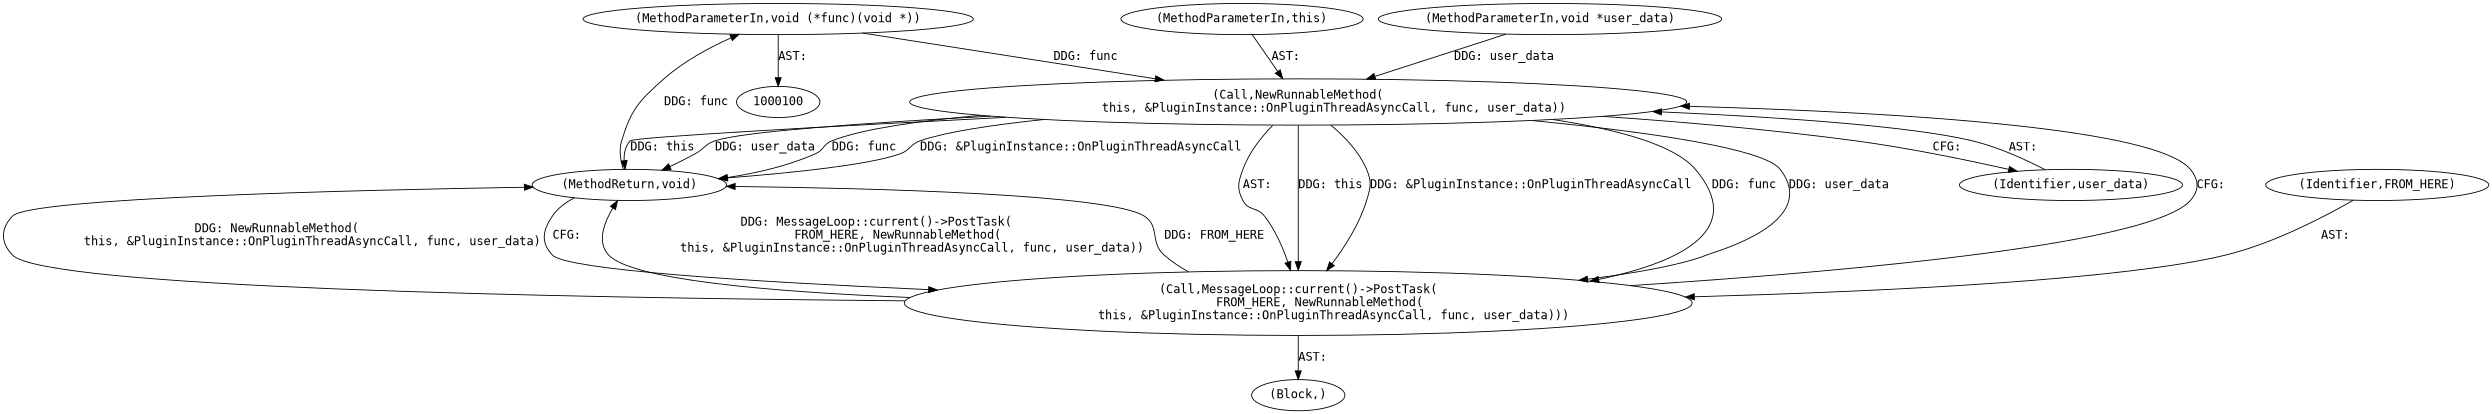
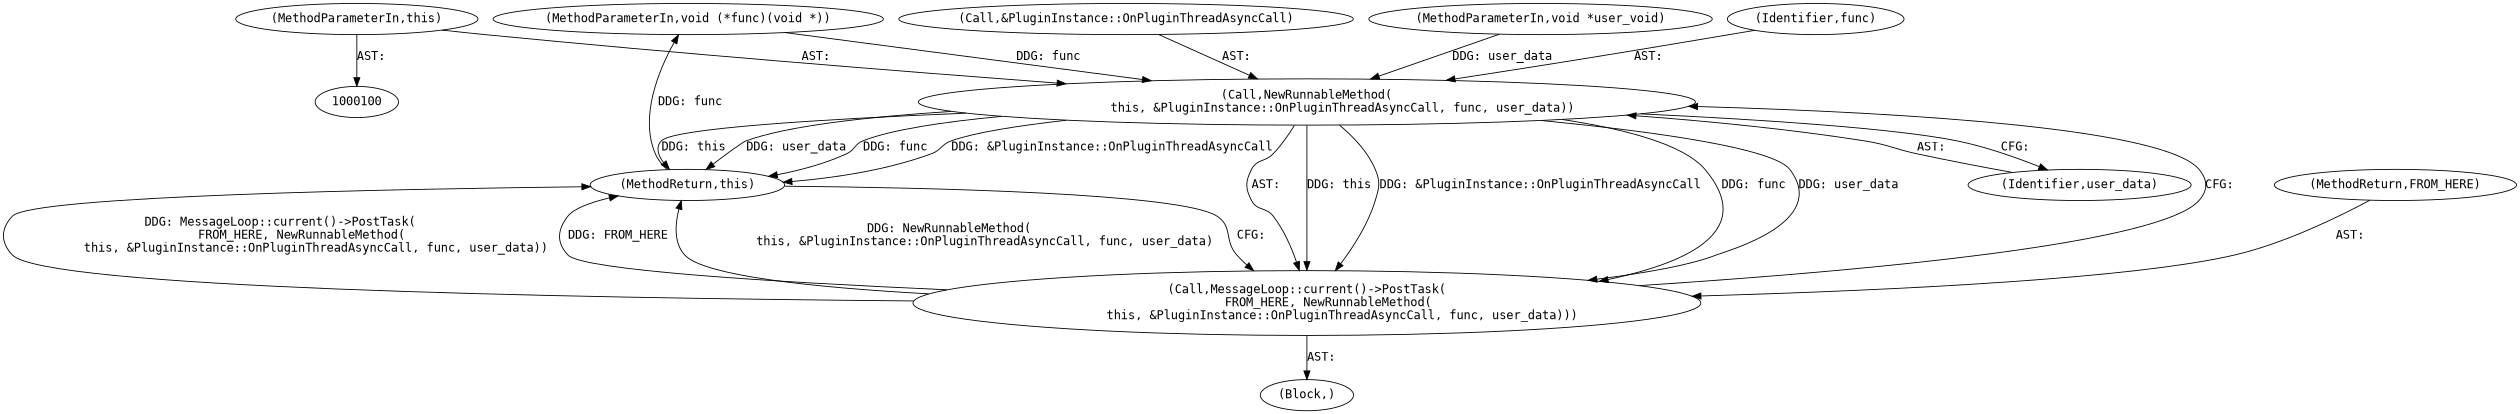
node "(Call,&PluginInstance::OnPluginThreadAsyncCall)": added
node "(MethodParameterIn,void *user_data)": label "(MethodParameterIn,void *user_data)" -> "(MethodParameterIn,void *user_void)"
node "(Identifier,func)": added
edge "(MethodParameterIn,void (*func)(void *))" -> "1000100": now "(MethodParameterIn,this)" -> "1000100"
node "(MethodReturn,void)": label "(MethodReturn,void)" -> "(MethodReturn,this)"
node "(Identifier,FROM_HERE)": label "(Identifier,FROM_HERE)" -> "(MethodReturn,FROM_HERE)"
